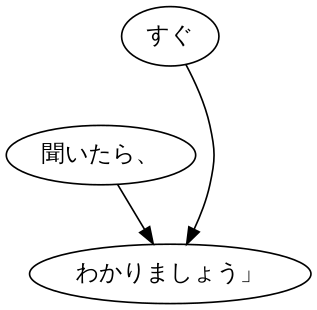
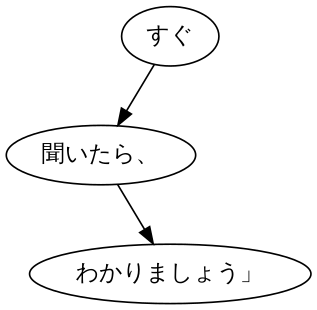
edge "すぐ" -> "わかりましょう」": now "すぐ" -> "聞いたら、"
